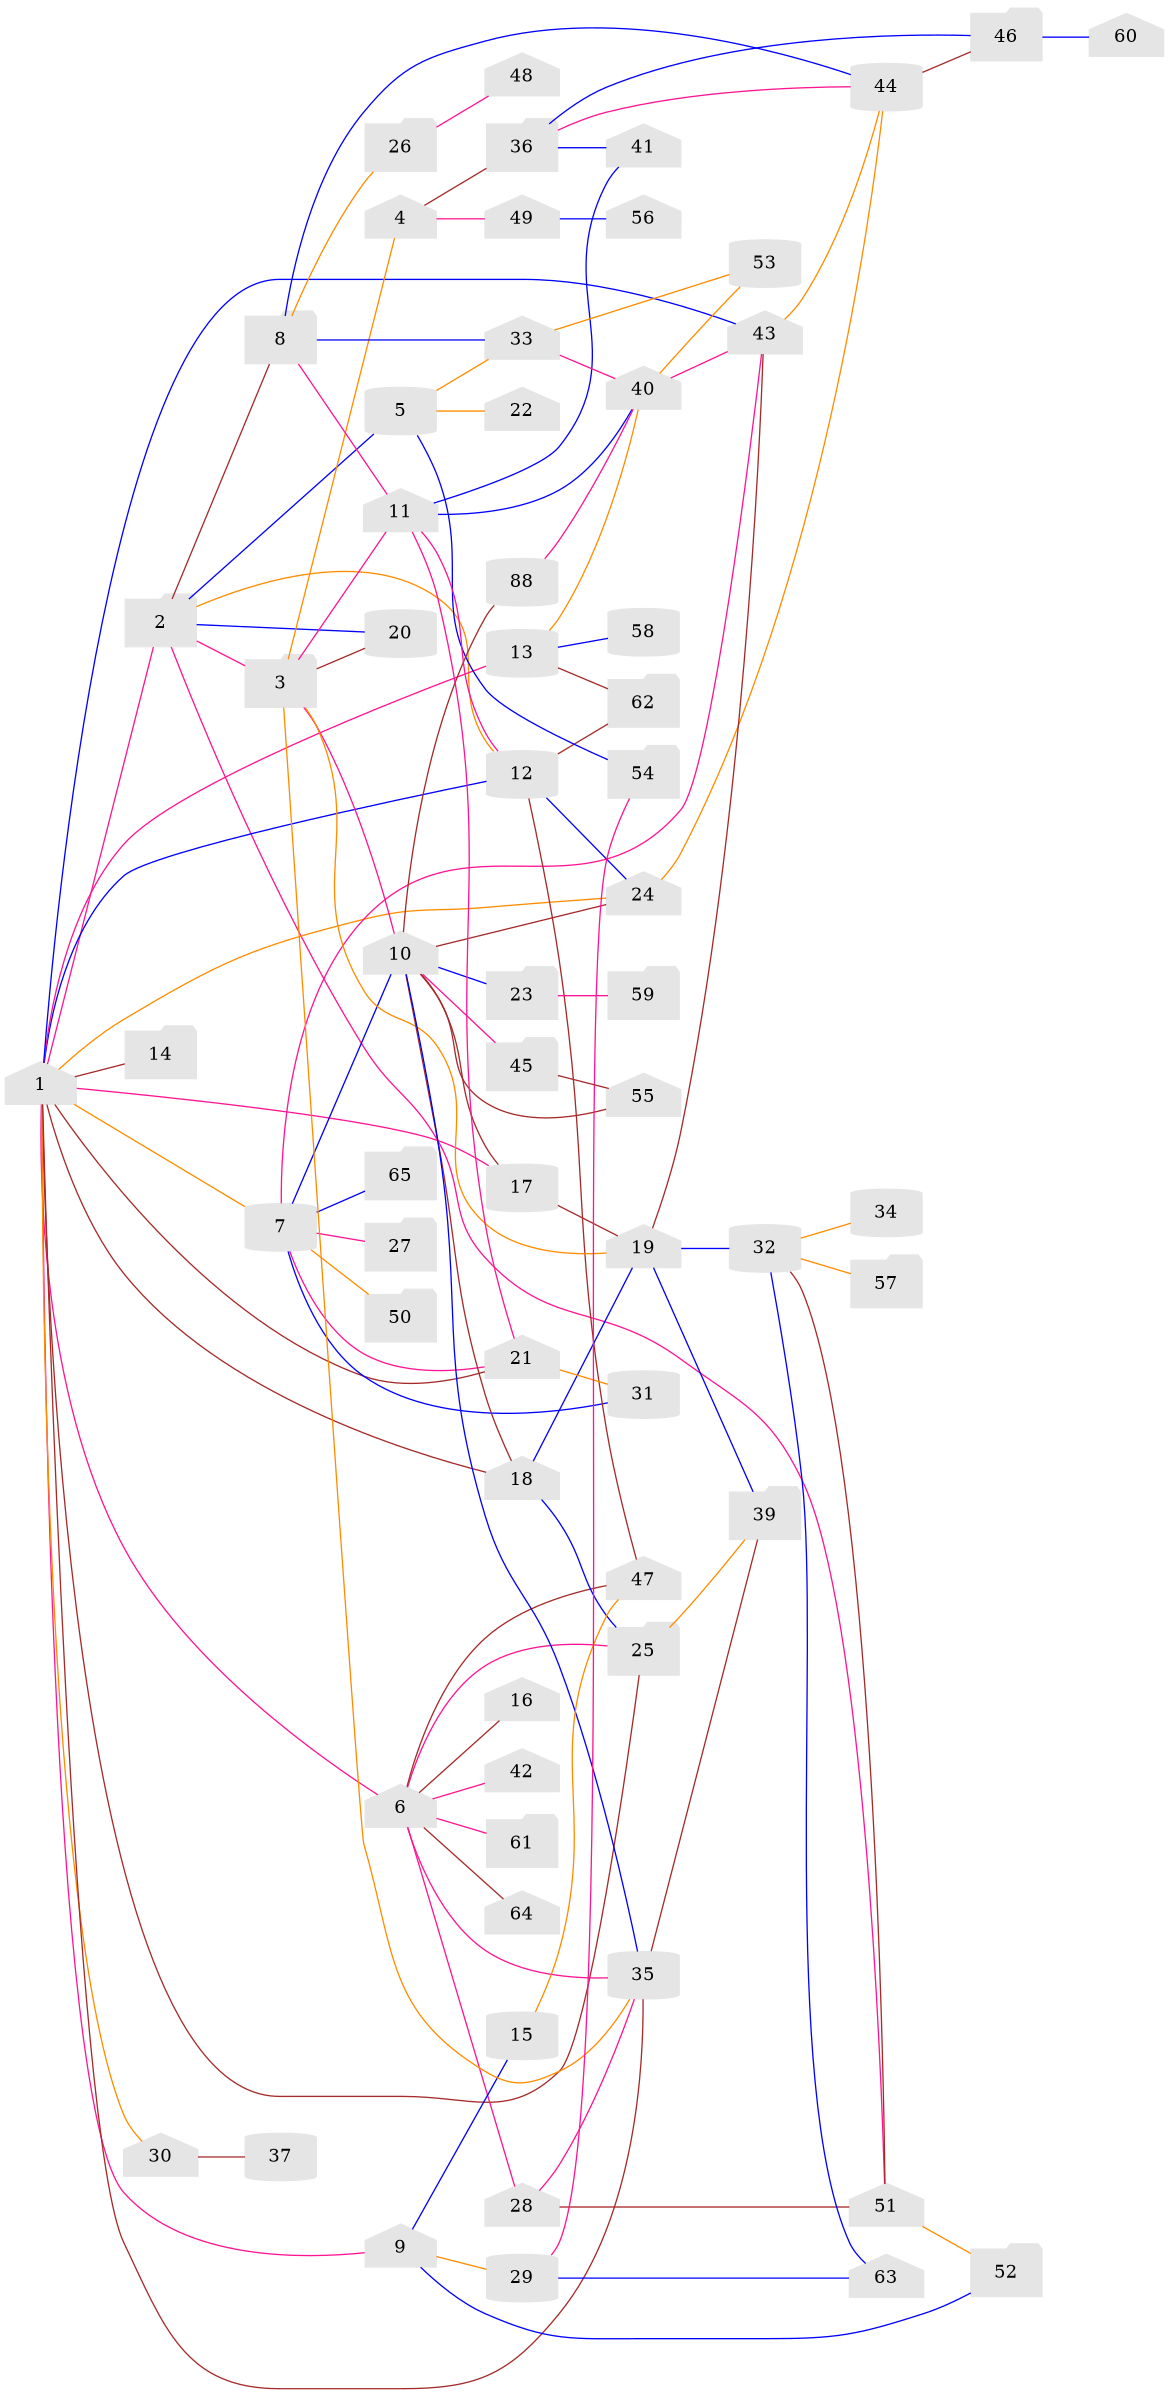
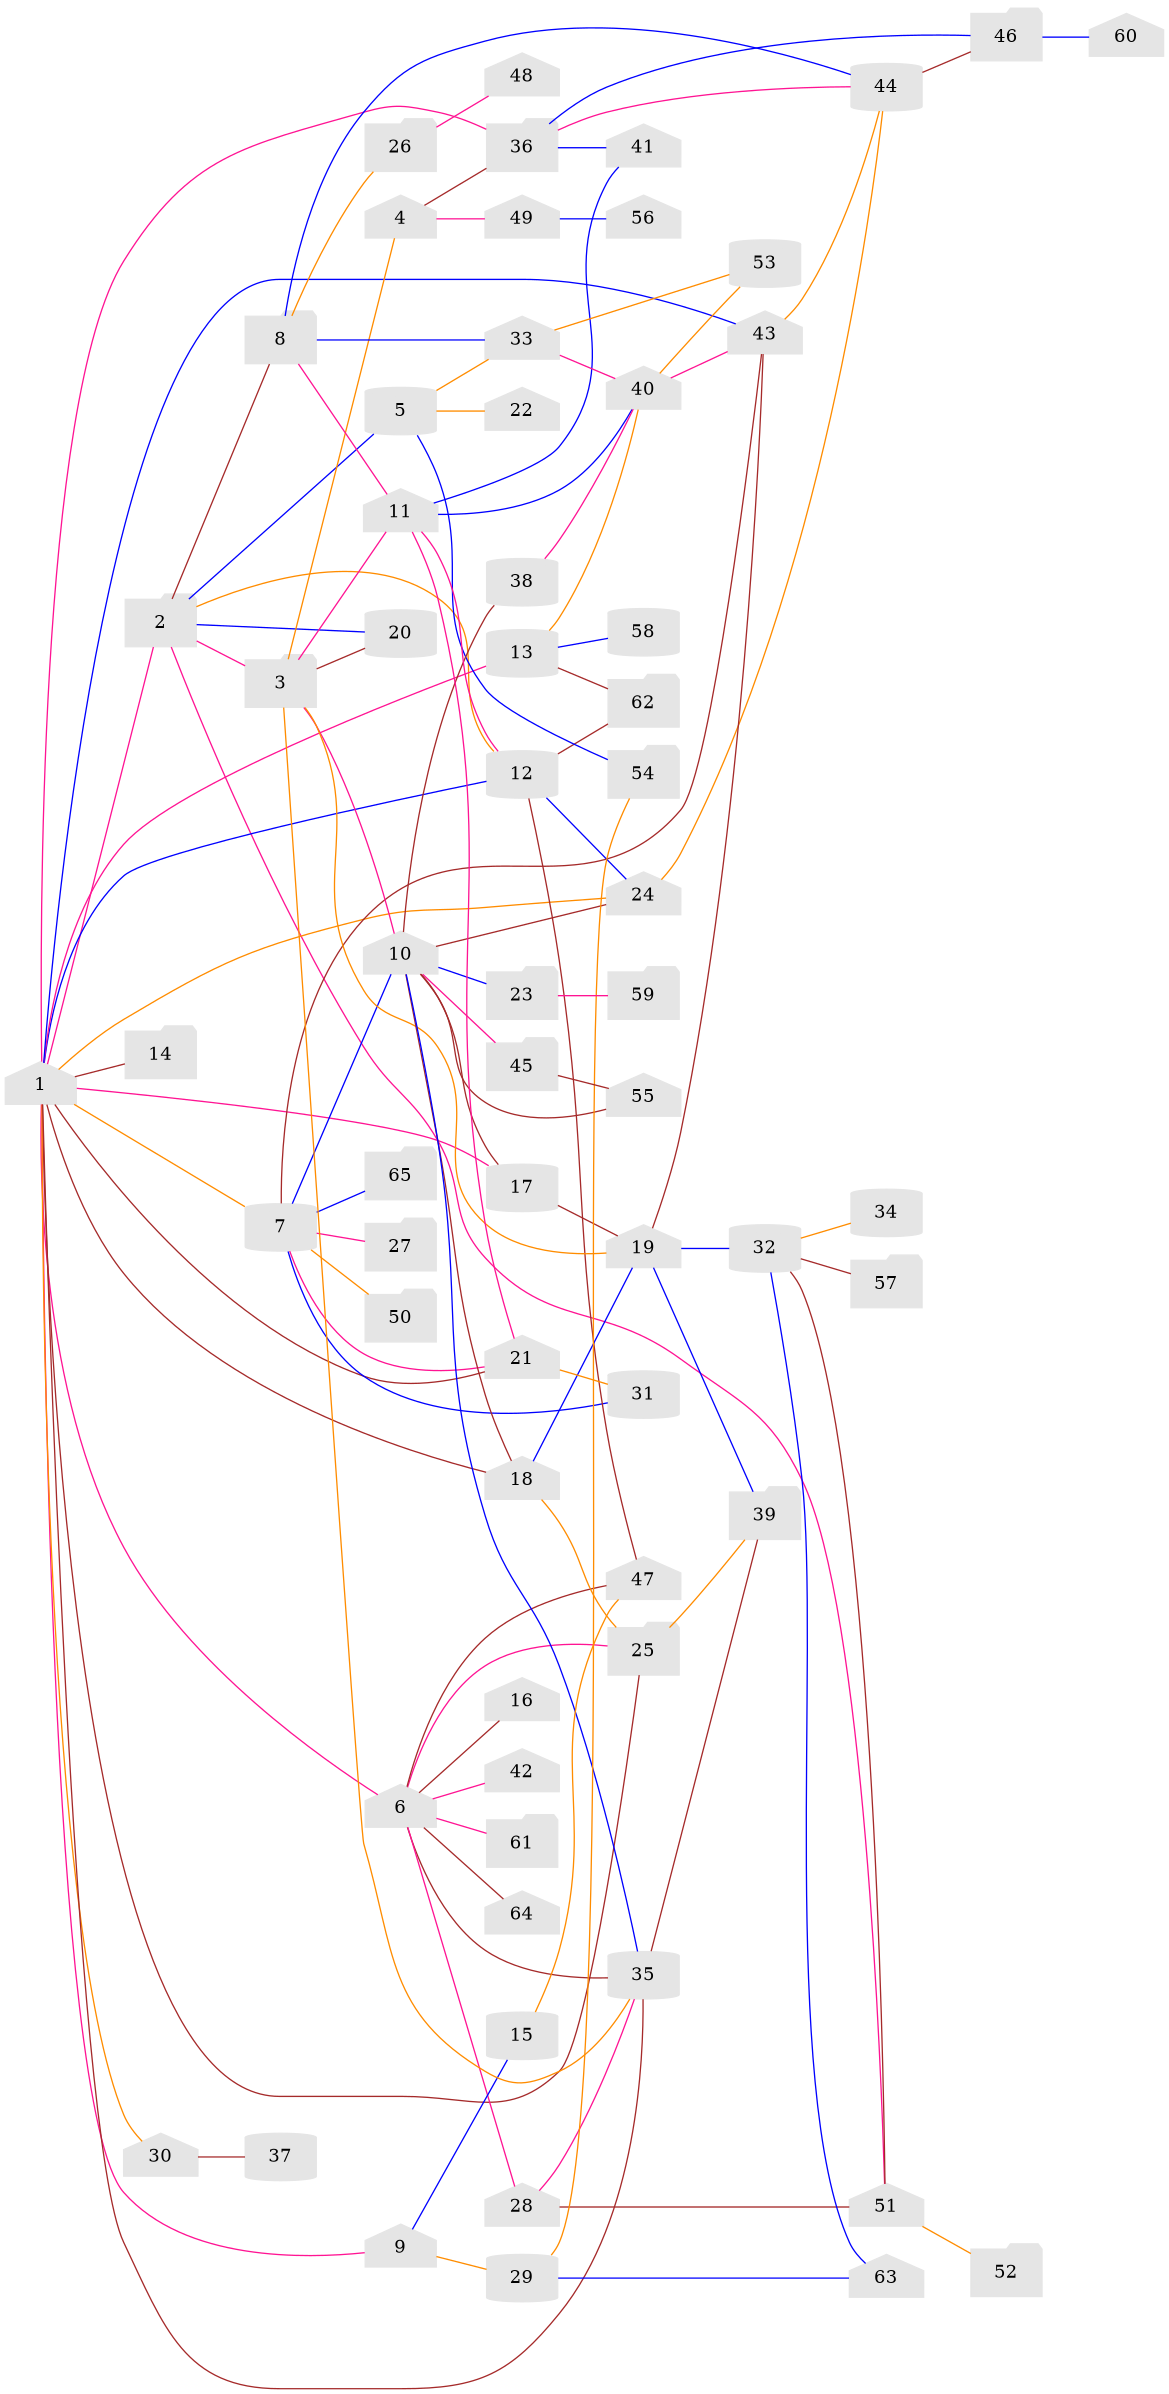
edge "36" -- "1": added
node "88": label "88" -> "38"
edge "43" -- "7": color deeppink -> brown
edge "32" -- "57": color darkorange -> brown
edge "54" -- "29": color deeppink -> darkorange
edge "18" -- "25": color blue -> darkorange
edge "6" -- "35": color deeppink -> brown
edge "9" -- "52": removed
